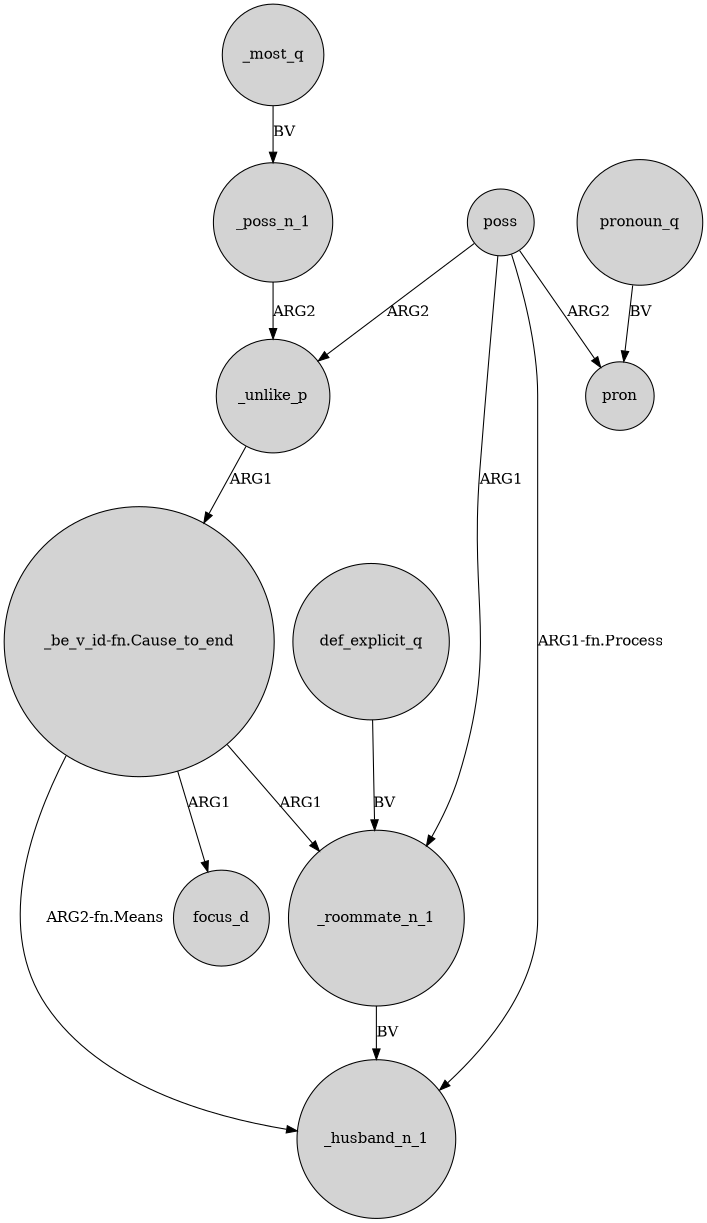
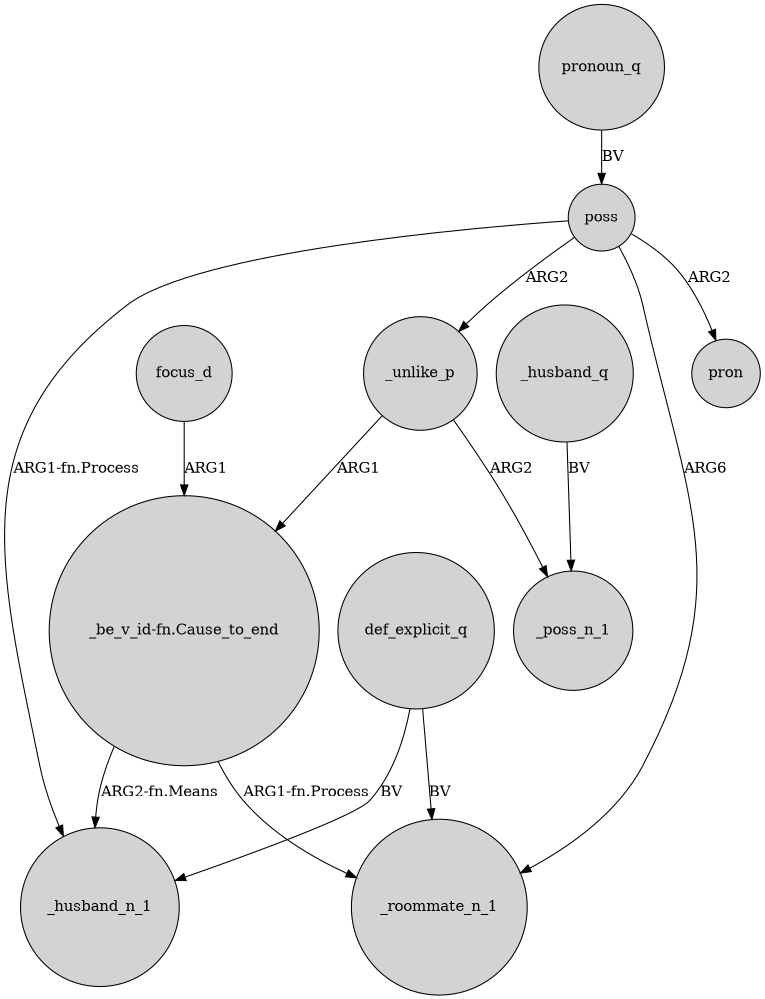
node "_most_q": label "_most_q" -> "_husband_q"
edge "_poss_n_1" -> "_unlike_p": reversed
edge "pronoun_q" -> "pron": now "pronoun_q" -> "poss"
edge "poss" -> "_roommate_n_1": label "ARG1" -> "ARG6"
edge "_be_v_id-fn.Cause_to_end" -> "_roommate_n_1": label "ARG1" -> "ARG1-fn.Process"
edge "_be_v_id-fn.Cause_to_end" -> "focus_d": reversed
edge "_roommate_n_1" -> "_husband_n_1": now "def_explicit_q" -> "_husband_n_1"
